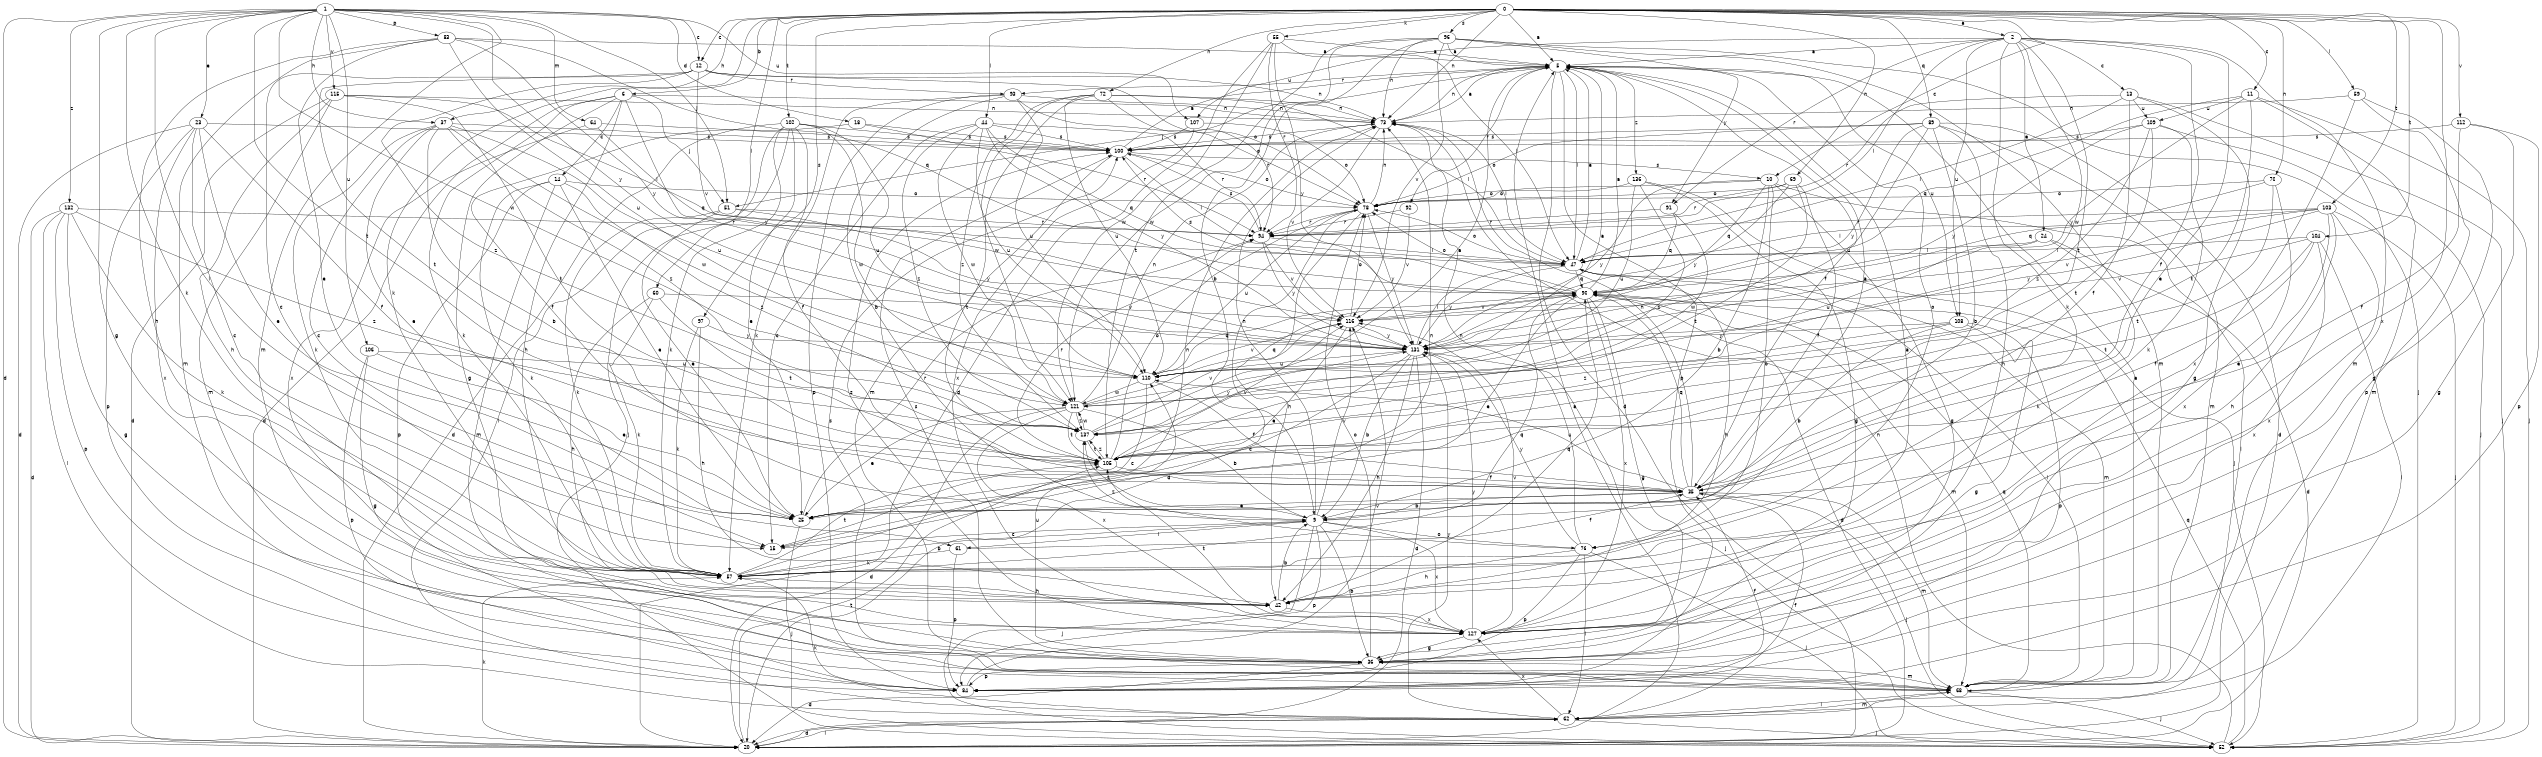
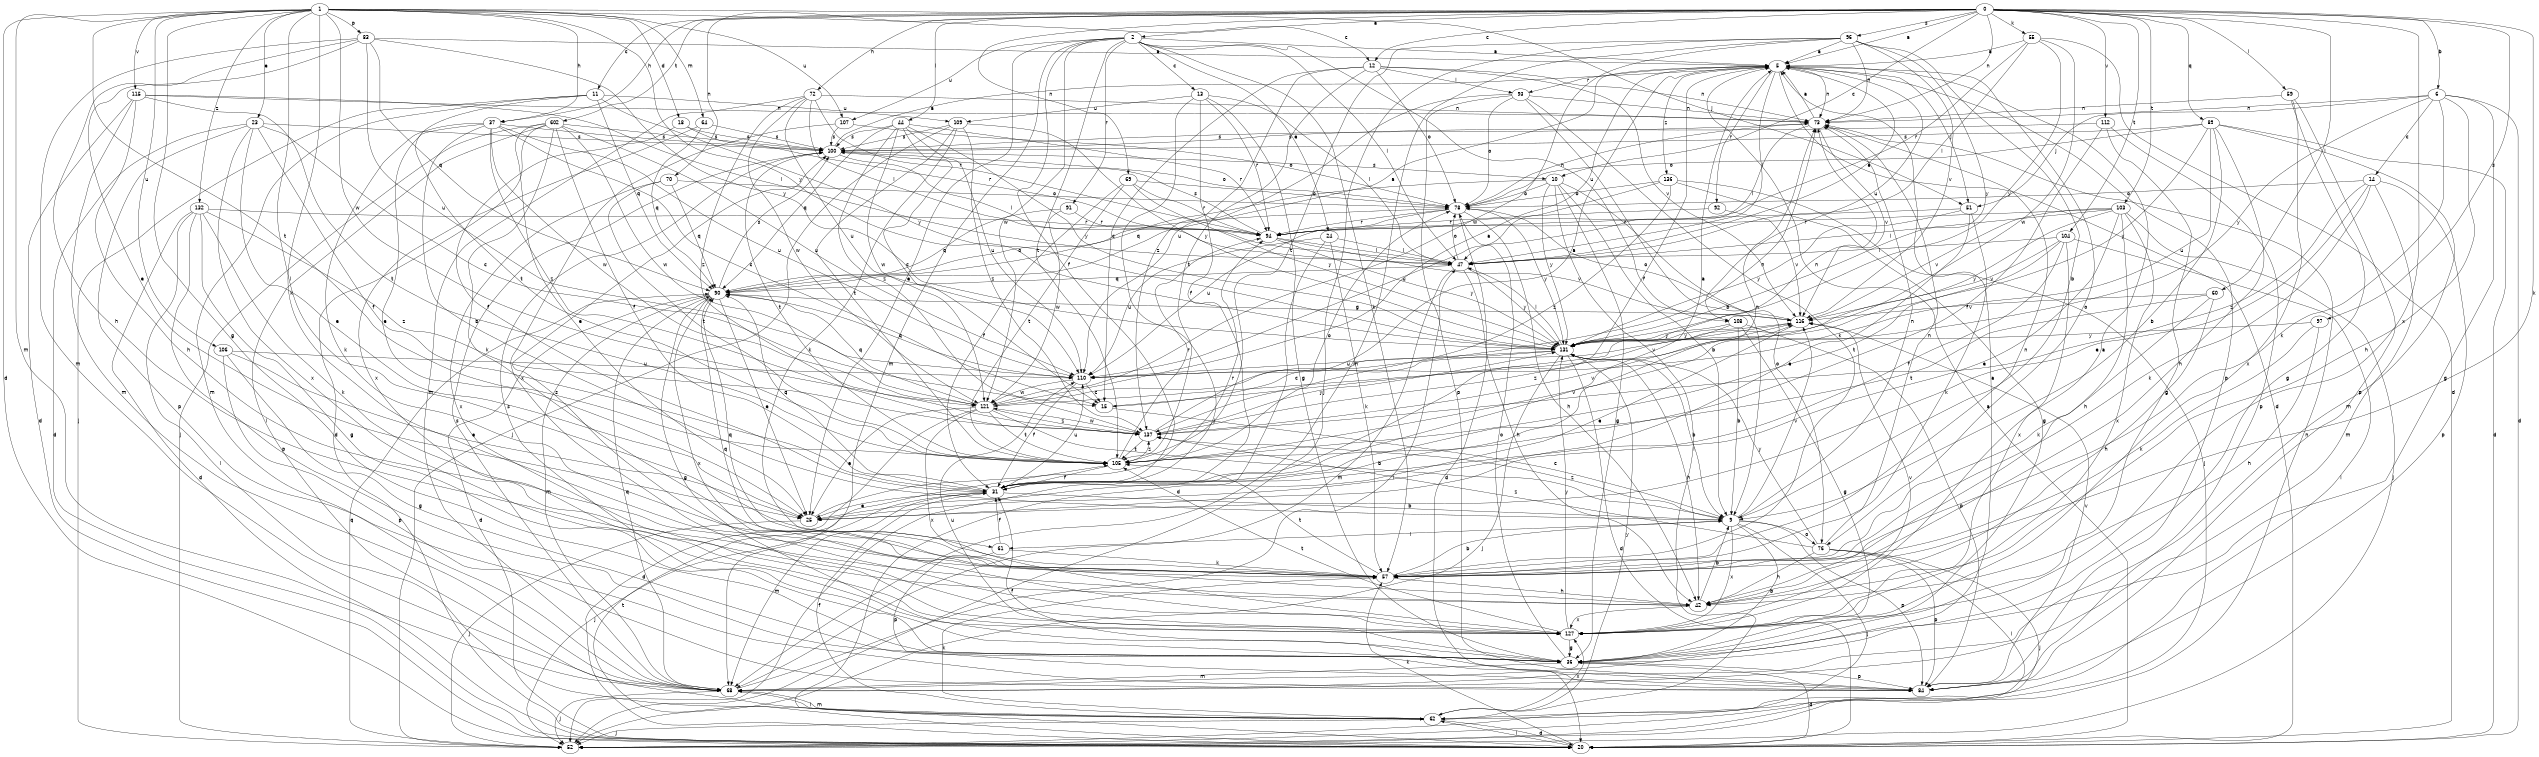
edge "96" -> "91": now "96" -> "131"
edge "12" -> "93": label "r" -> "l"
node "102": label "102" -> "602"
edge "90" -> "116": label "v" -> "g"
node "35": label "35" -> "31"
edge "9" -> "15": reversed
